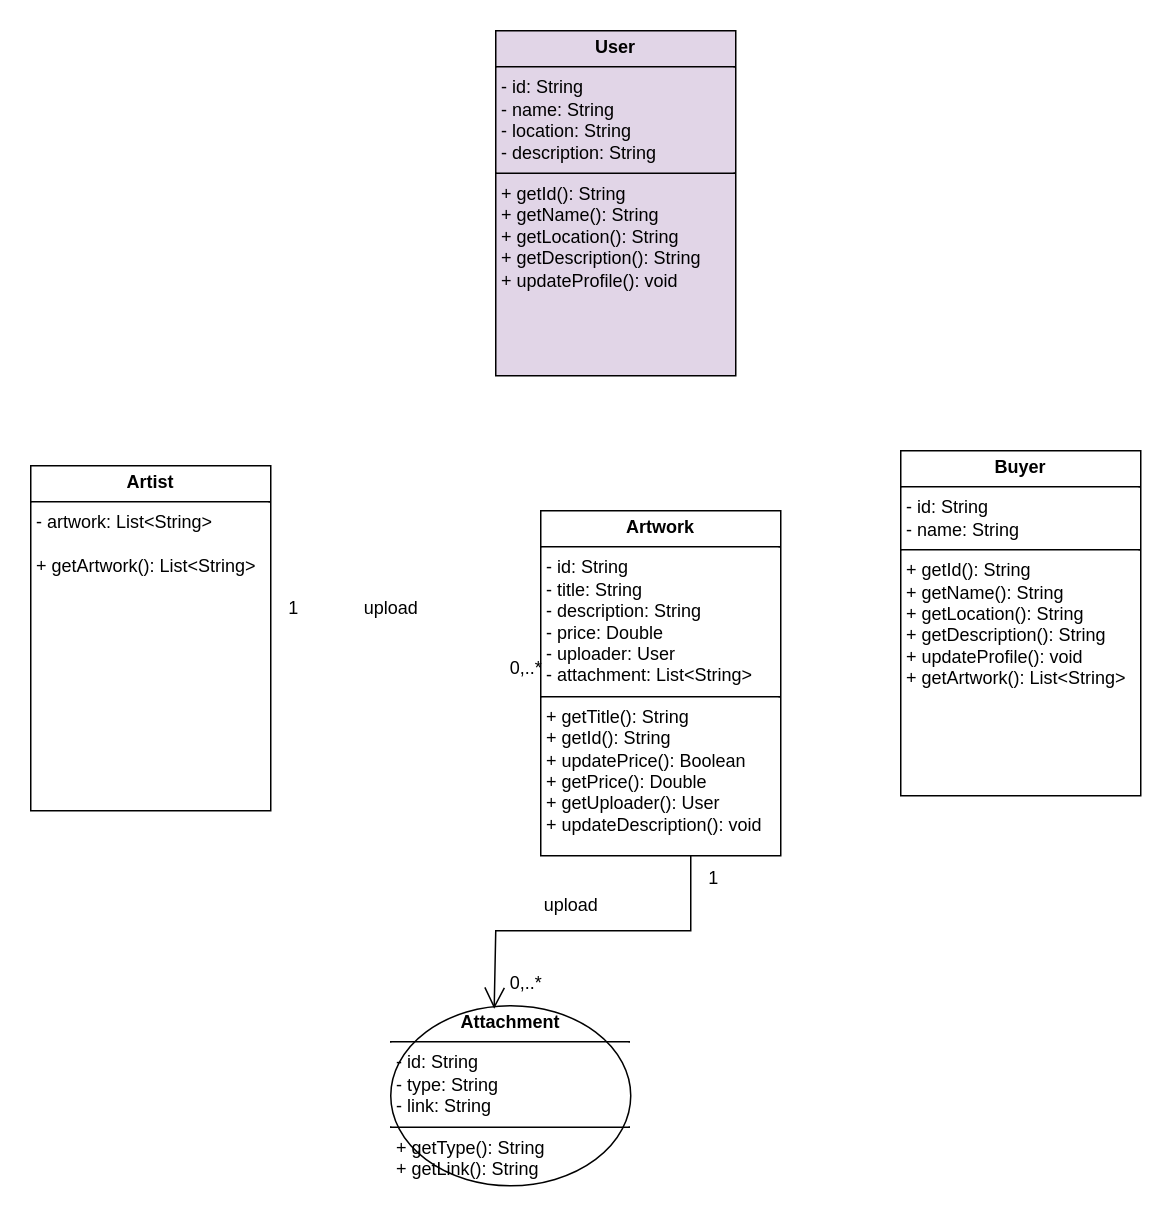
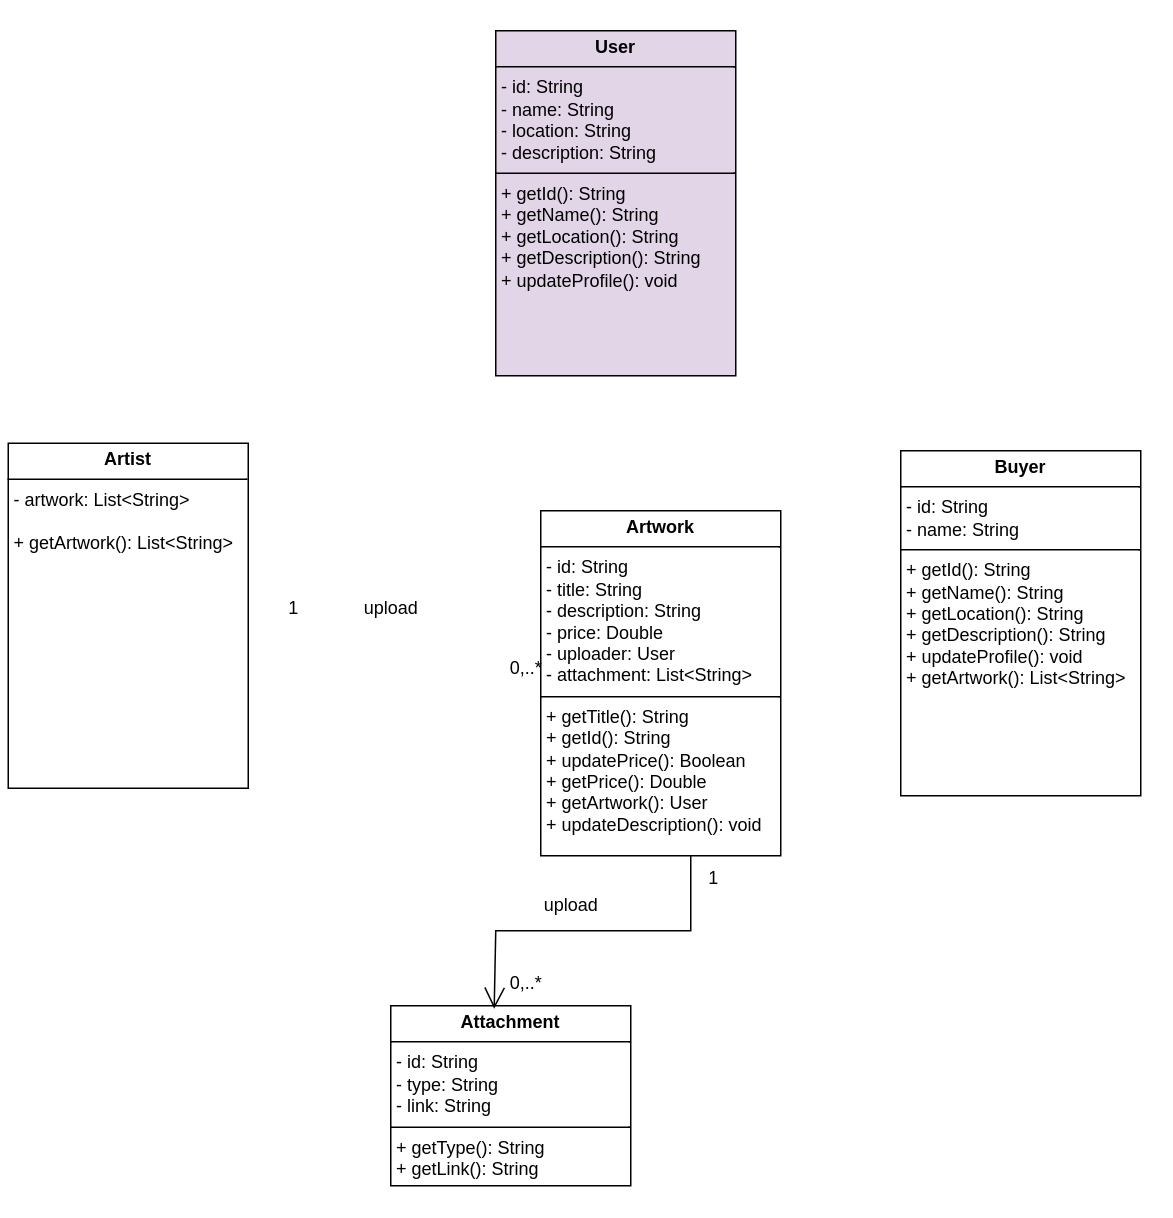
node "Artist - artwork: List<String> + getArtwork(): List<String>": moved (151, 638) -> (128, 616)
node "Artwork - id: String - title: String - description: String - price: Double - uploader: User - attachment: List<String> + getTitle(): String + getId(): String + updatePrice(): Boolean + getPrice(): Double + getUploader(): User + updateDescription(): void": label "Artwork - id: String - title: String - description: String - price: Double - uploader: User - attachment: List<String> + getTitle(): String + getId(): String + updatePrice(): Boolean + getPrice(): Double + getUploader(): User + updateDescription(): void" -> "Artwork - id: String - title: String - description: String - price: Double - uploader: User - attachment: List<String> + getTitle(): String + getId(): String + updatePrice(): Boolean + getPrice(): Double + getArtwork(): User + updateDescription(): void"
node "Attachment - id: String - type: String - link: String + getType(): String + getLink(): String": shape ellipse -> rectangle
